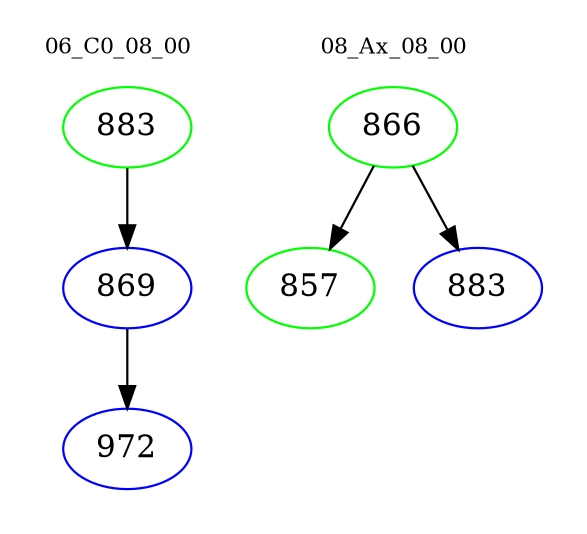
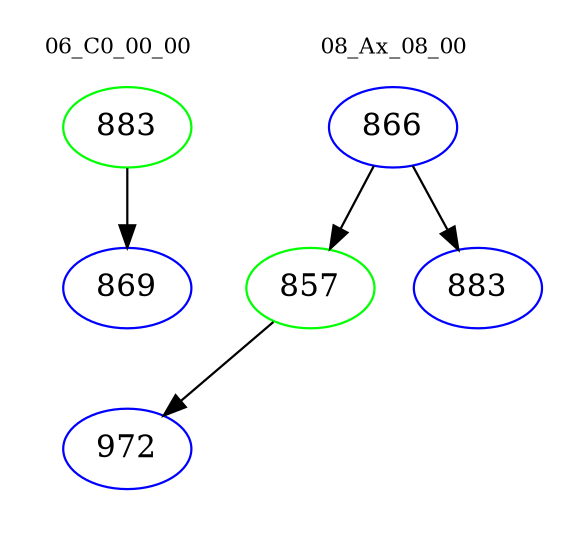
cluster "06_C0_08_00": label "06_C0_08_00" -> "06_C0_00_00"
node "866": color green -> blue
edge "869" -> "972": now "857" -> "972"
